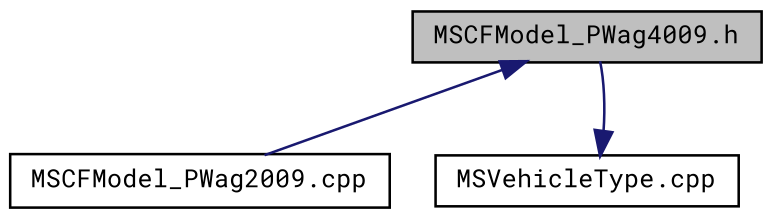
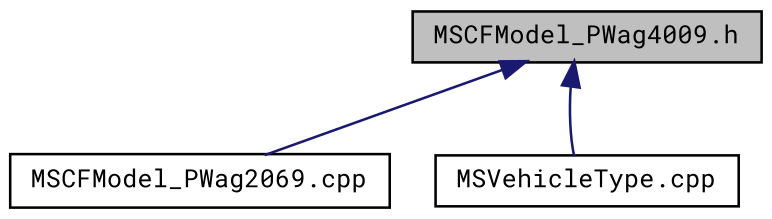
edge "MSCFModel_PWag4009.h" -> "MSVehicleType.cpp": reversed
node "MSCFModel_PWag2009.cpp": label "MSCFModel_PWag2009.cpp" -> "MSCFModel_PWag2069.cpp"
